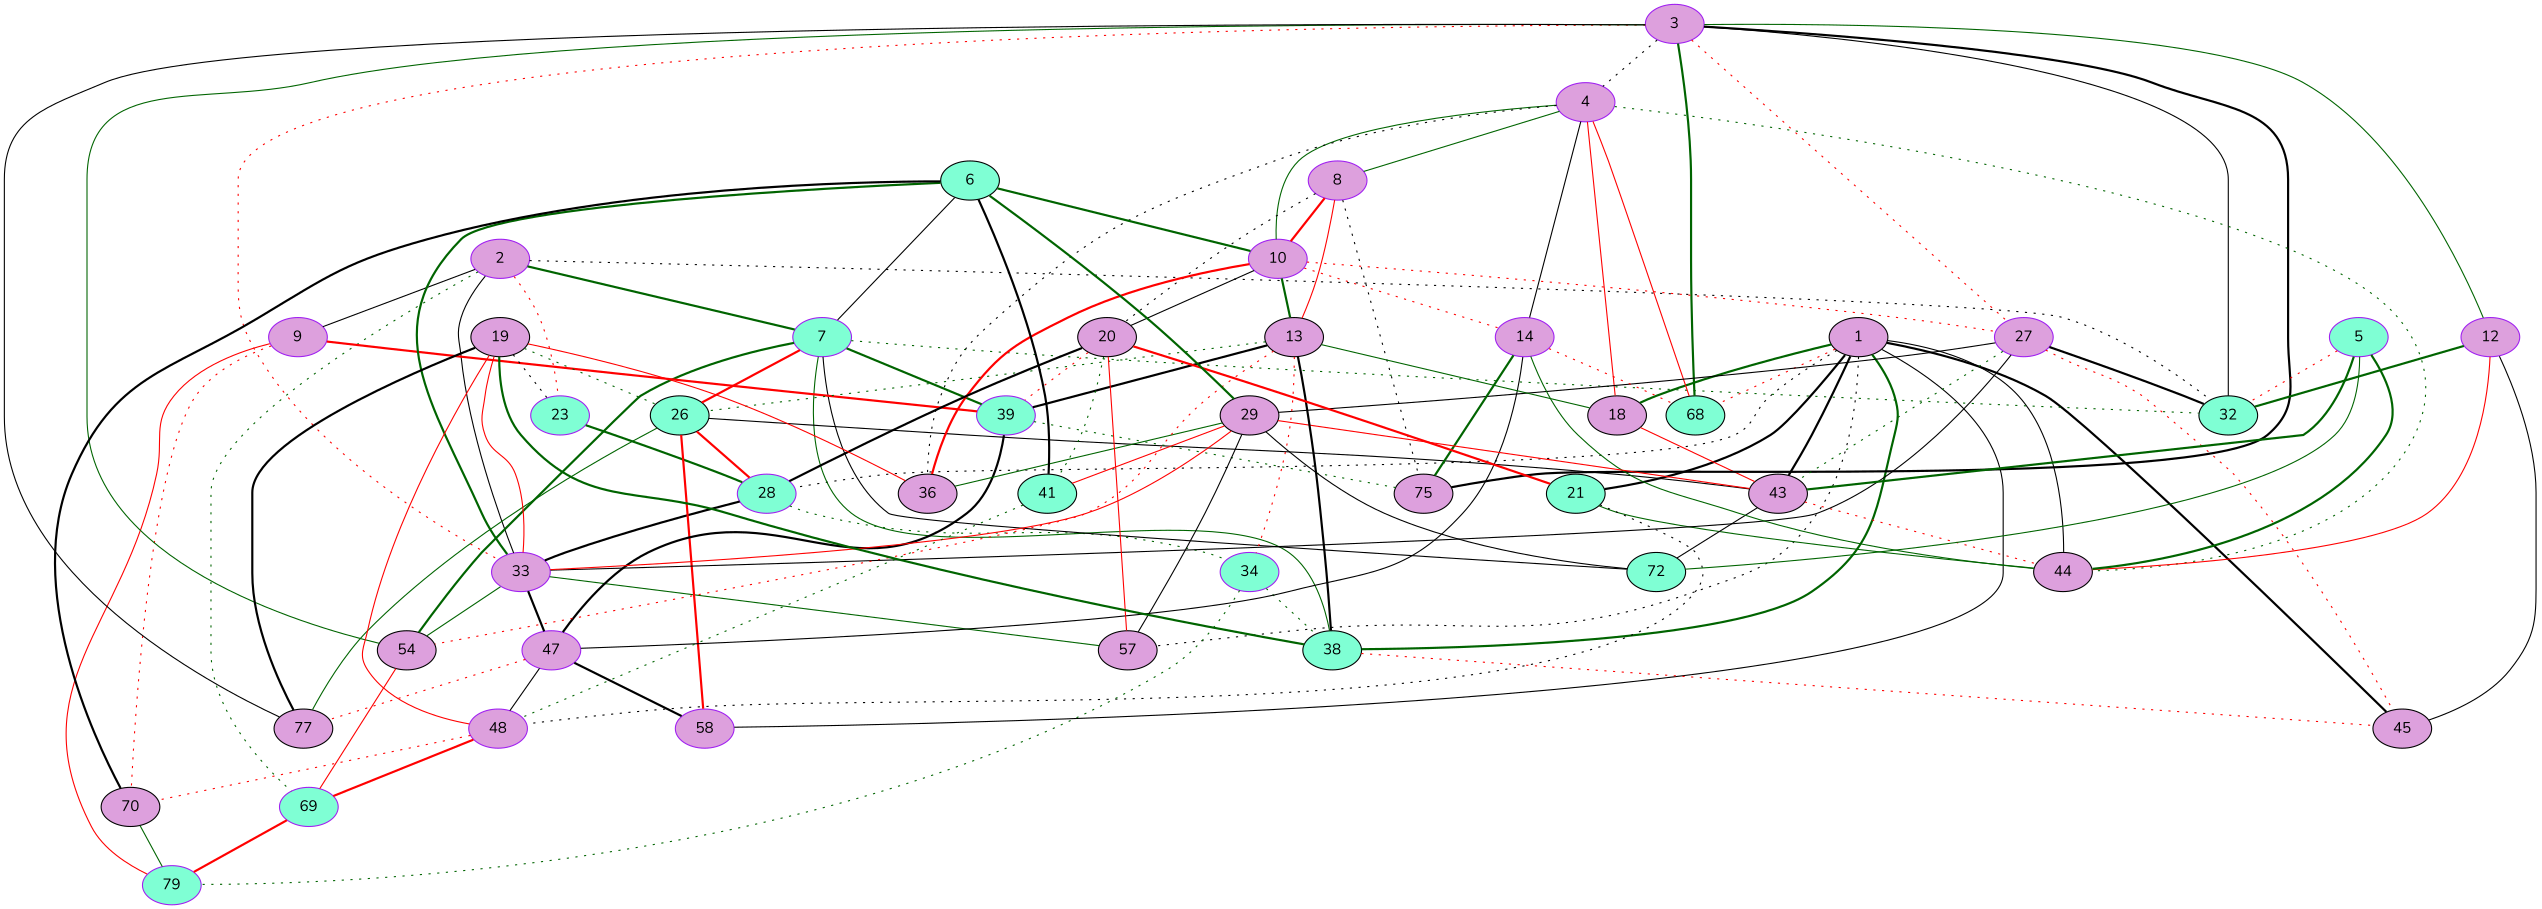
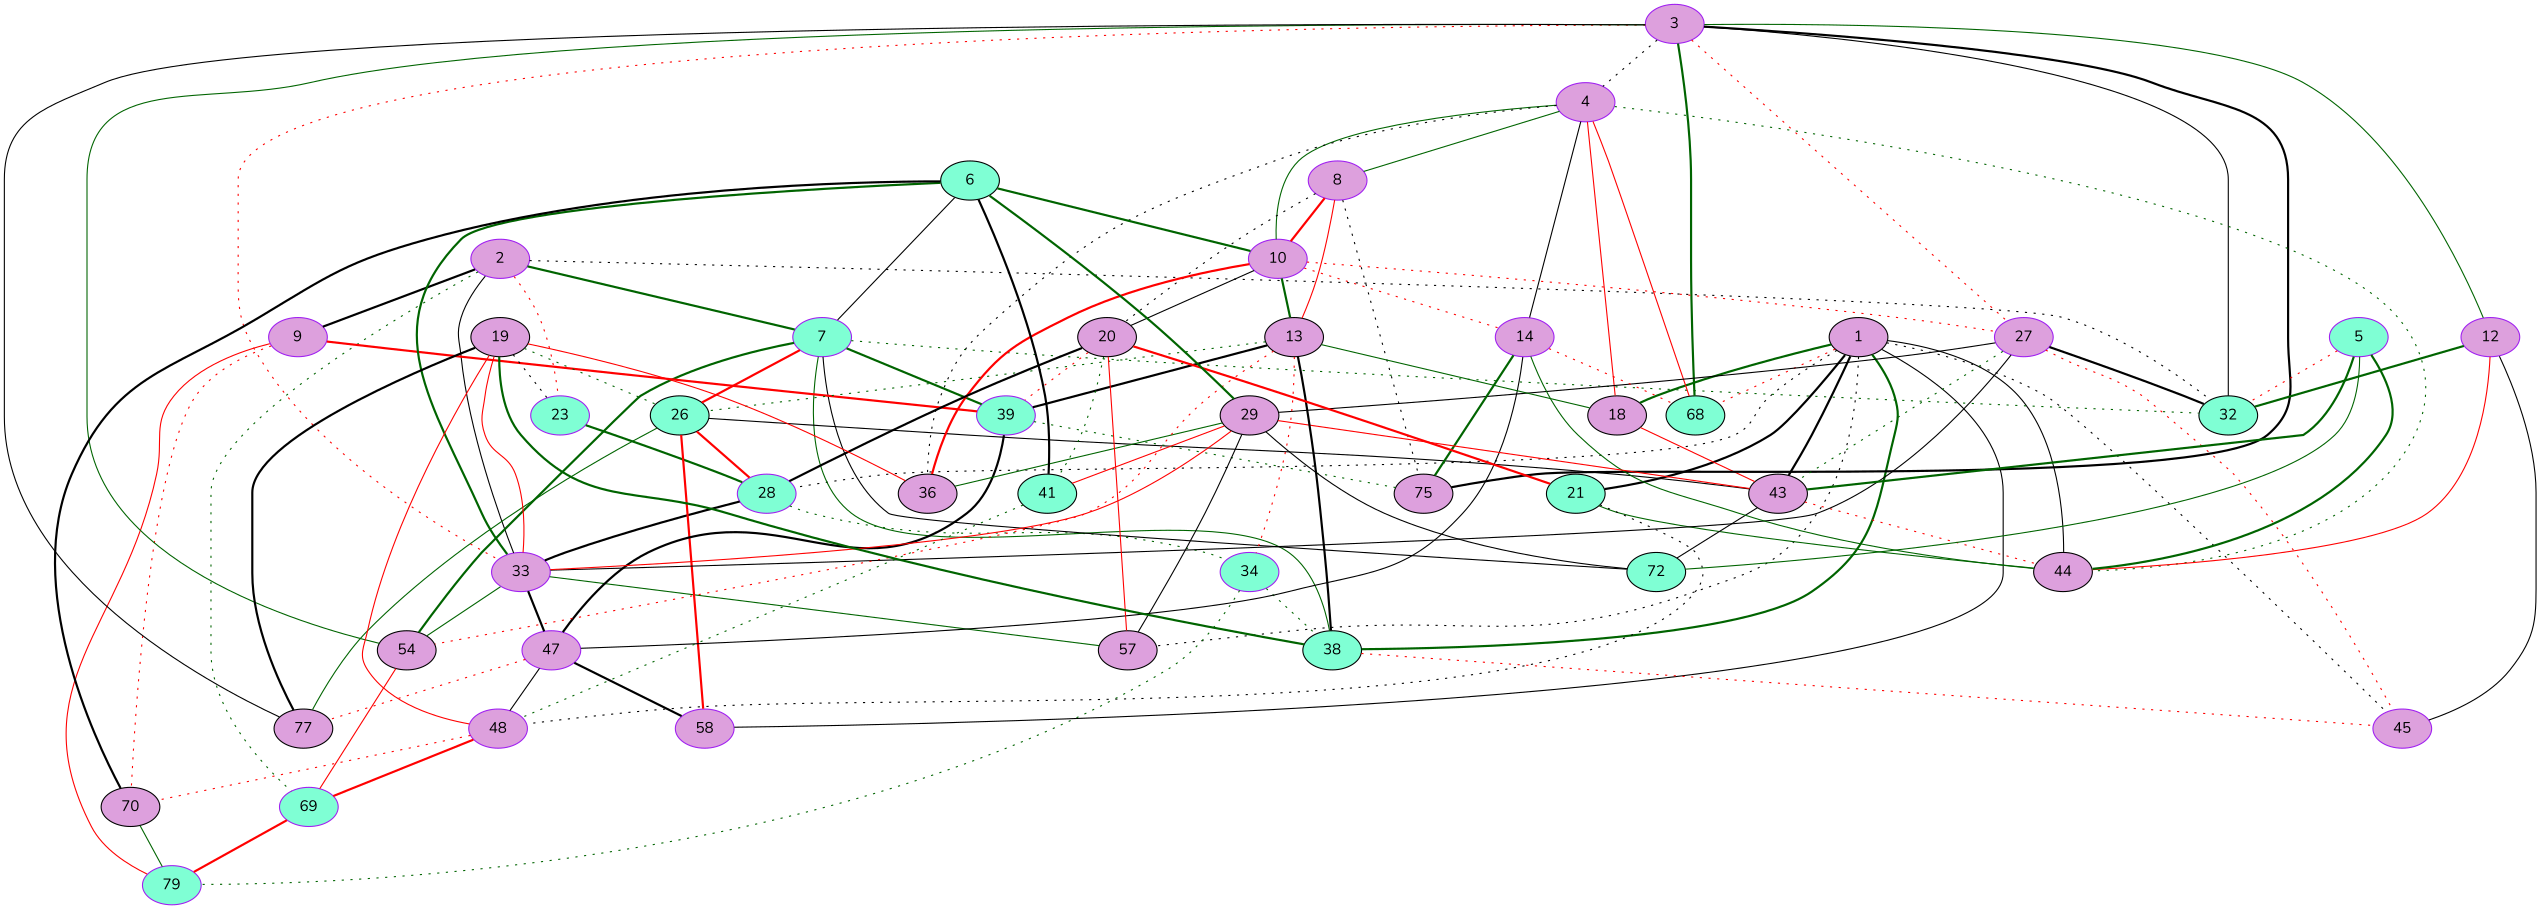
edge "2" -- "9": style solid -> bold
edge "1" -- "45": style bold -> dotted
node "45": color black -> purple
